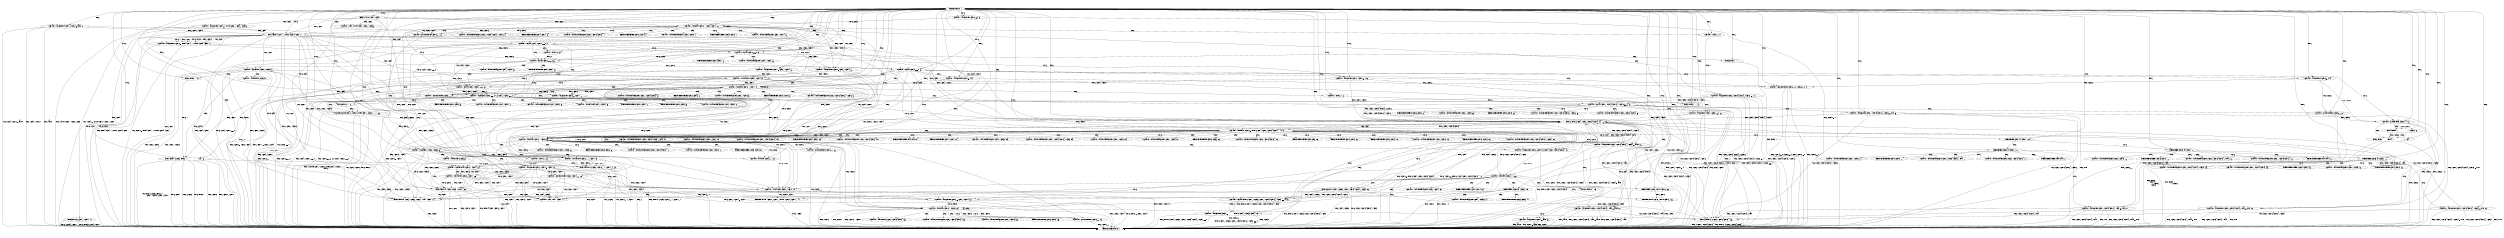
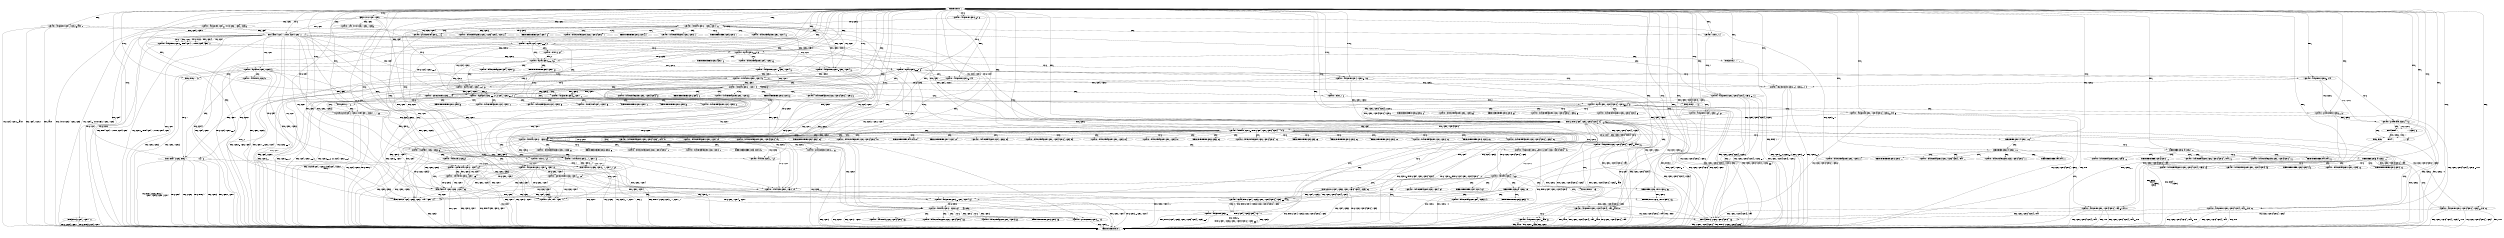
edge "(<operator>.lessThan,VAR13 < VAR2->VAR14)" -> "(<operator>.lessThan,VAR13 < VAR17)": now "(<operator>.assignment,VAR17 = VAR2->VAR14)" -> "(<operator>.lessThan,VAR13 < VAR17)"
edge "(<operator>.assignment,*VAR4 = (struct VAR3 *) VAR2->VAR5)" -> "(FUN16,FUN16(VAR4, VAR2->VAR15[VAR13]))": added, label "DDG: VAR4"
edge "(FUN16,FUN16(VAR4, VAR2->VAR15[VAR13]))" -> "(FUN21,FUN21(VAR4->VAR33, VAR37, (void *) VAR2))": added, label "DDG: VAR4"
node "(RETURN,return (VAR20 - VAR17);,return (VAR20 - VAR17);)": removed
